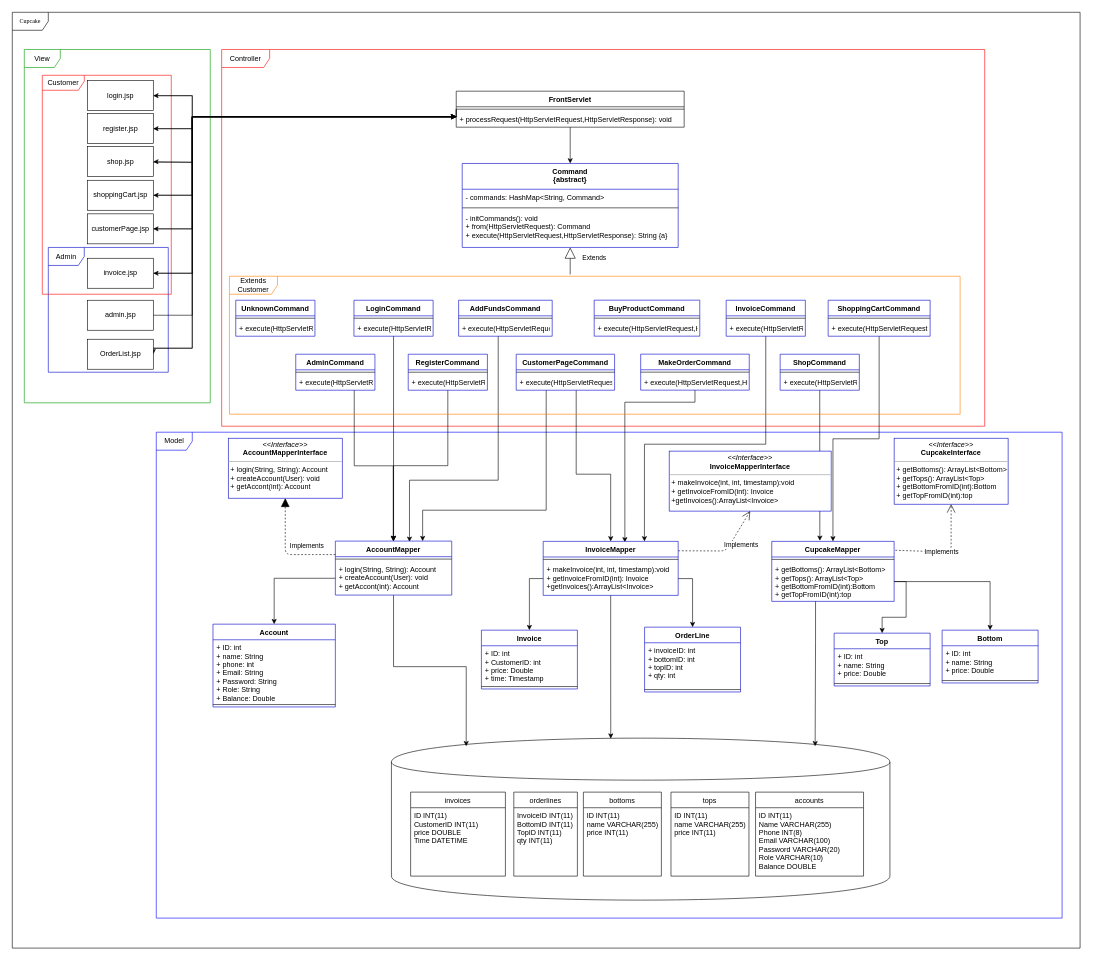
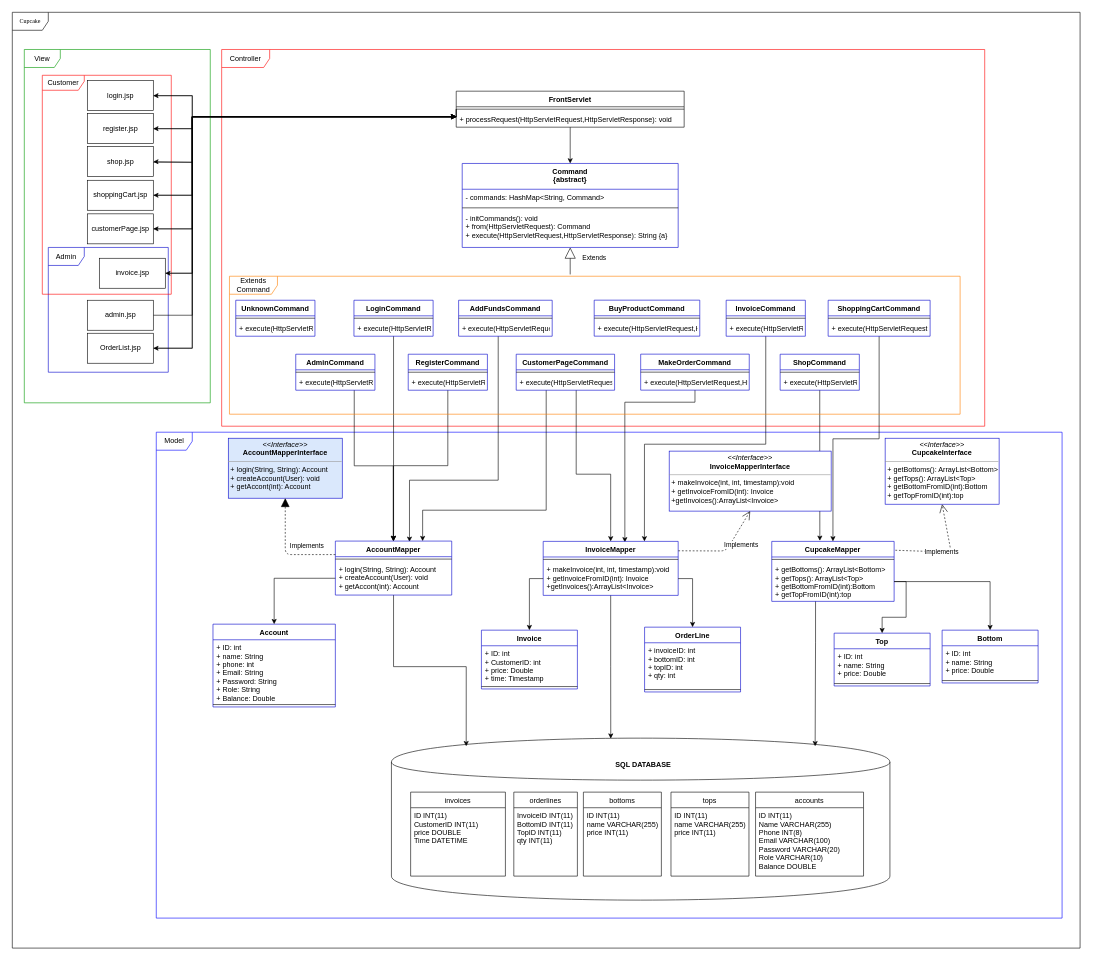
node "invoice.jsp": moved (120, 273) -> (132, 273)
node "Extends Customer": label "Extends Customer" -> "Extends Command"
node "OrderList.jsp": moved (120, 354) -> (120, 348)
node "<<Interface>> AccountMapperInterface + login(String, String): Account + createAccount(User): void + getAccont(int): Account": fillcolor #ffffff -> #dae8fc
node "<<Interface>> CupcakeInterface + getBottoms(): ArrayList<Bottom> + getTops(): ArrayList<Top> + getBottomFromID(int):Bottom + getTopFromID(int):top": moved (951, 471) -> (942, 471)
node "SQL DATABASE": added
